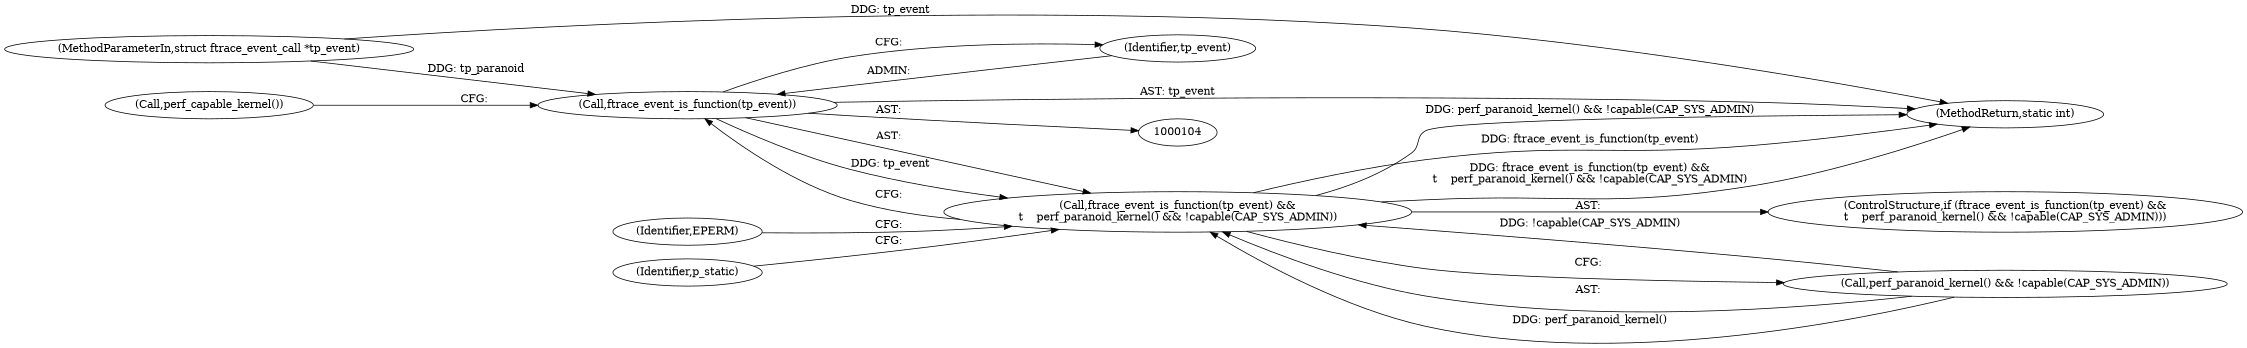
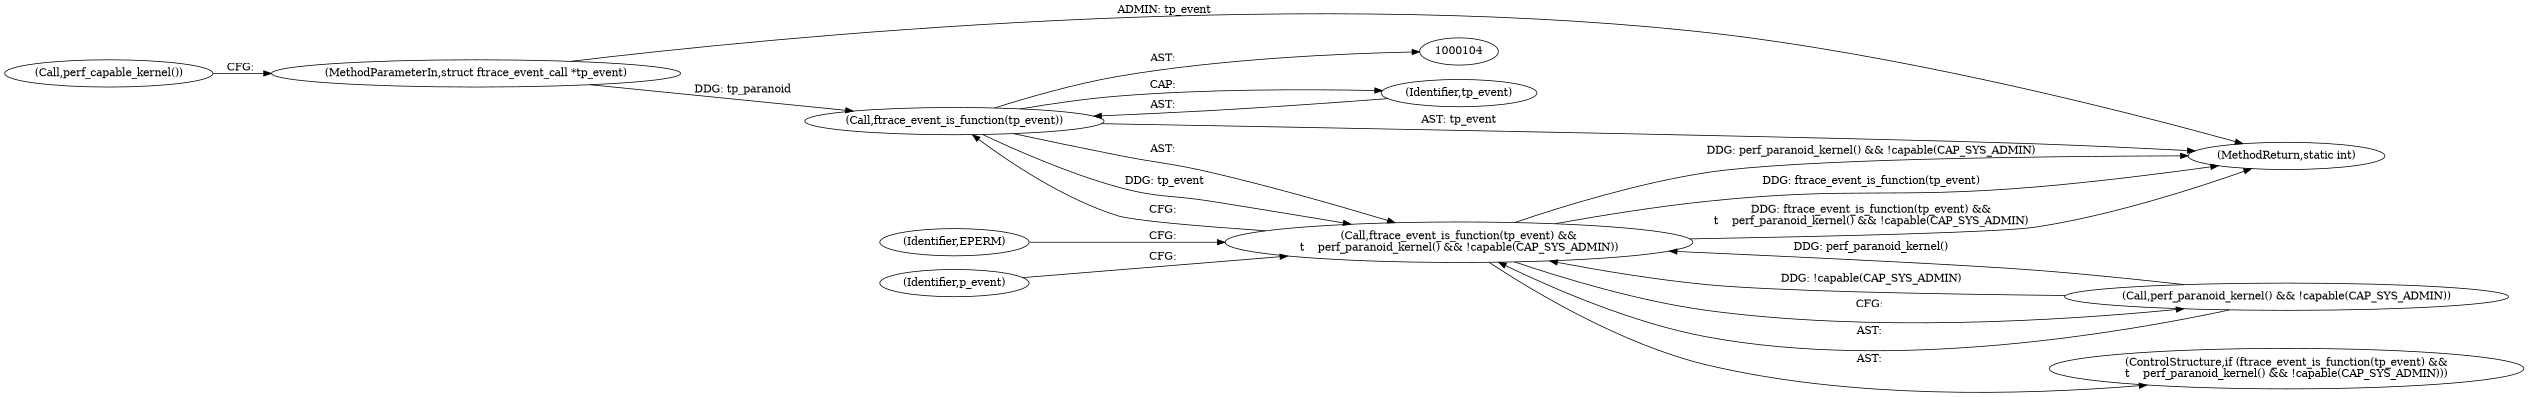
edge "(MethodParameterIn,struct ftrace_event_call *tp_event)" -> "(MethodReturn,static int)": label "DDG: tp_event" -> "ADMIN: tp_event"
edge "(Call,ftrace_event_is_function(tp_event))" -> "(Identifier,tp_event)": label "CFG: " -> "CAP: "
edge "(Identifier,tp_event)" -> "(Call,ftrace_event_is_function(tp_event))": label "ADMIN: " -> "AST: "
edge "(Call,perf_capable_kernel())" -> "(Call,ftrace_event_is_function(tp_event))": now "(Call,perf_capable_kernel())" -> "(MethodParameterIn,struct ftrace_event_call *tp_event)"
node "(Identifier,p_static)": label "(Identifier,p_static)" -> "(Identifier,p_event)"
